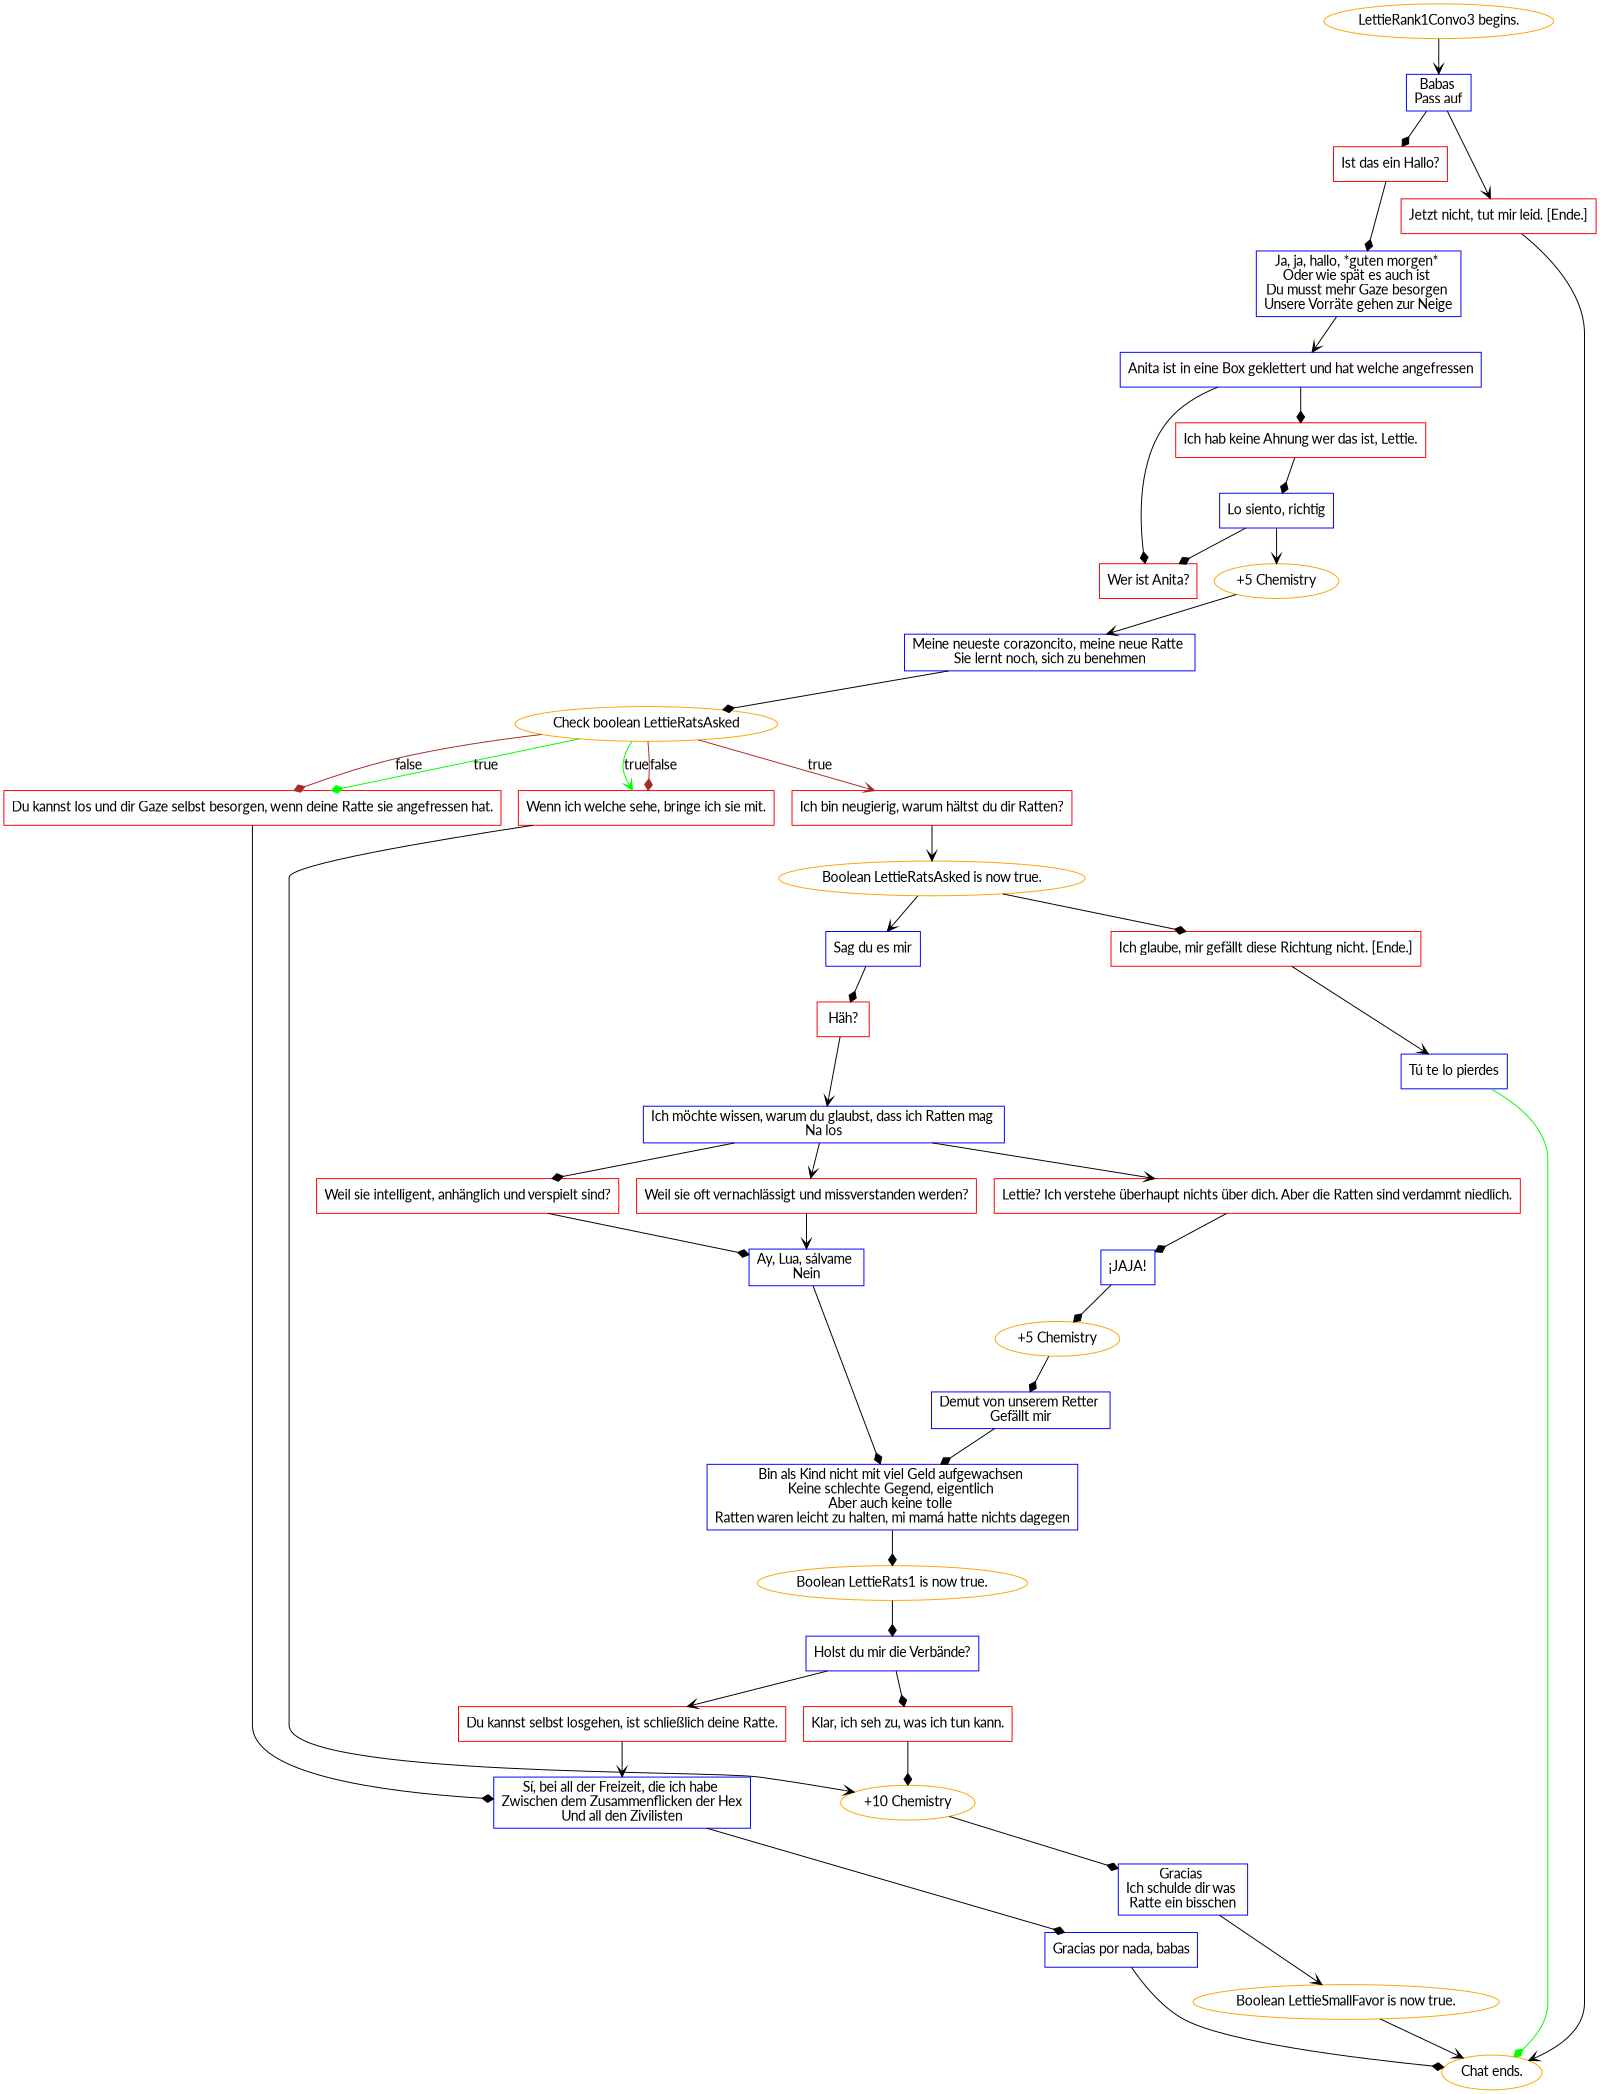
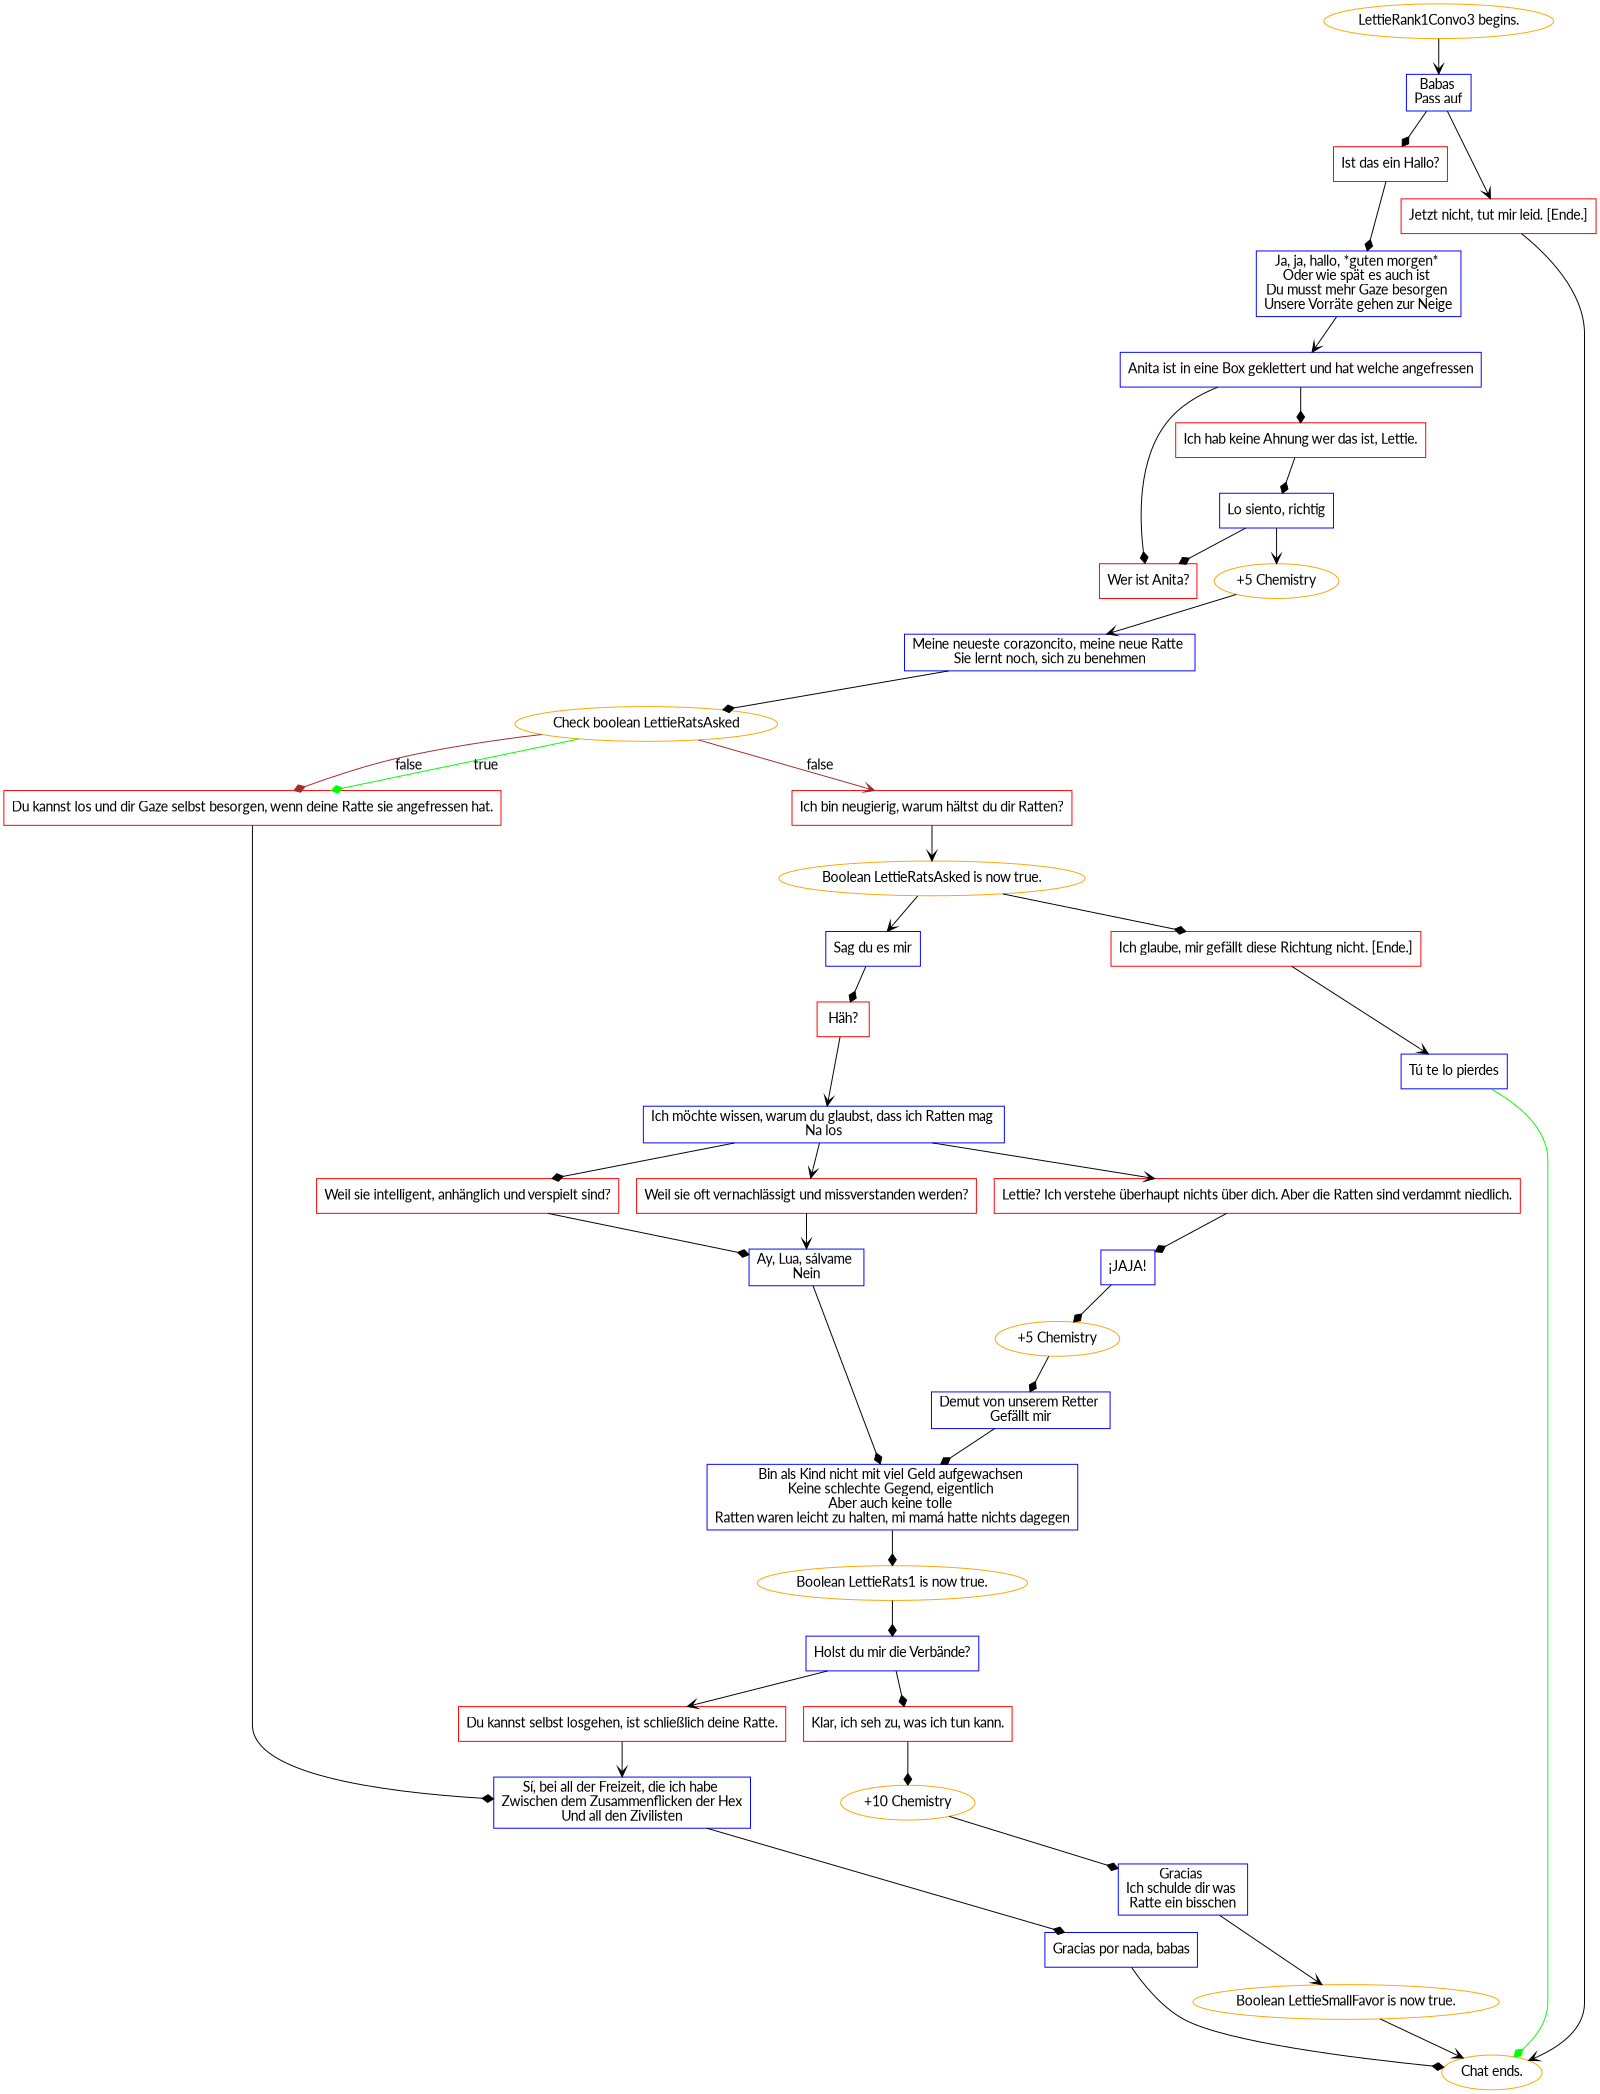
edge "Check boolean LettieRatsAsked" -> "Ich bin neugierig, warum hältst du dir Ratten?": label "true" -> "false"
node "Wenn ich welche sehe, bringe ich sie mit.": removed
